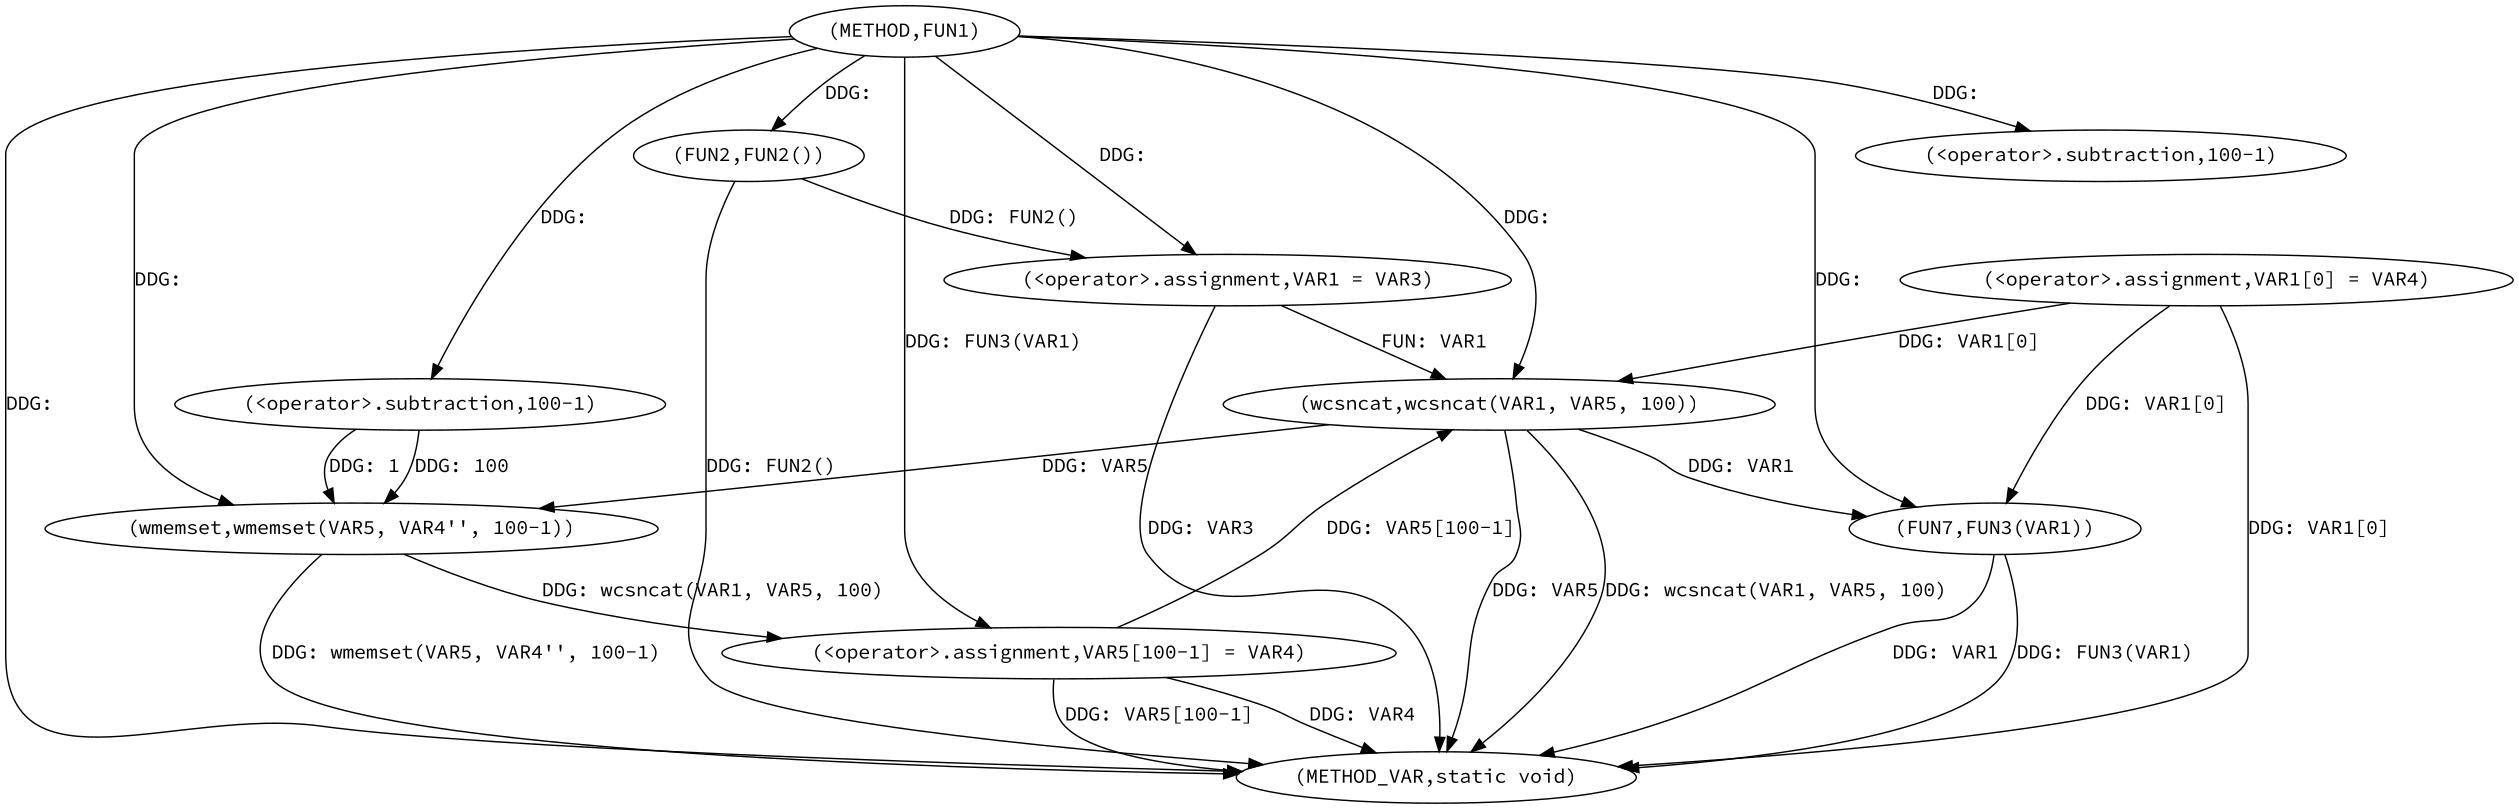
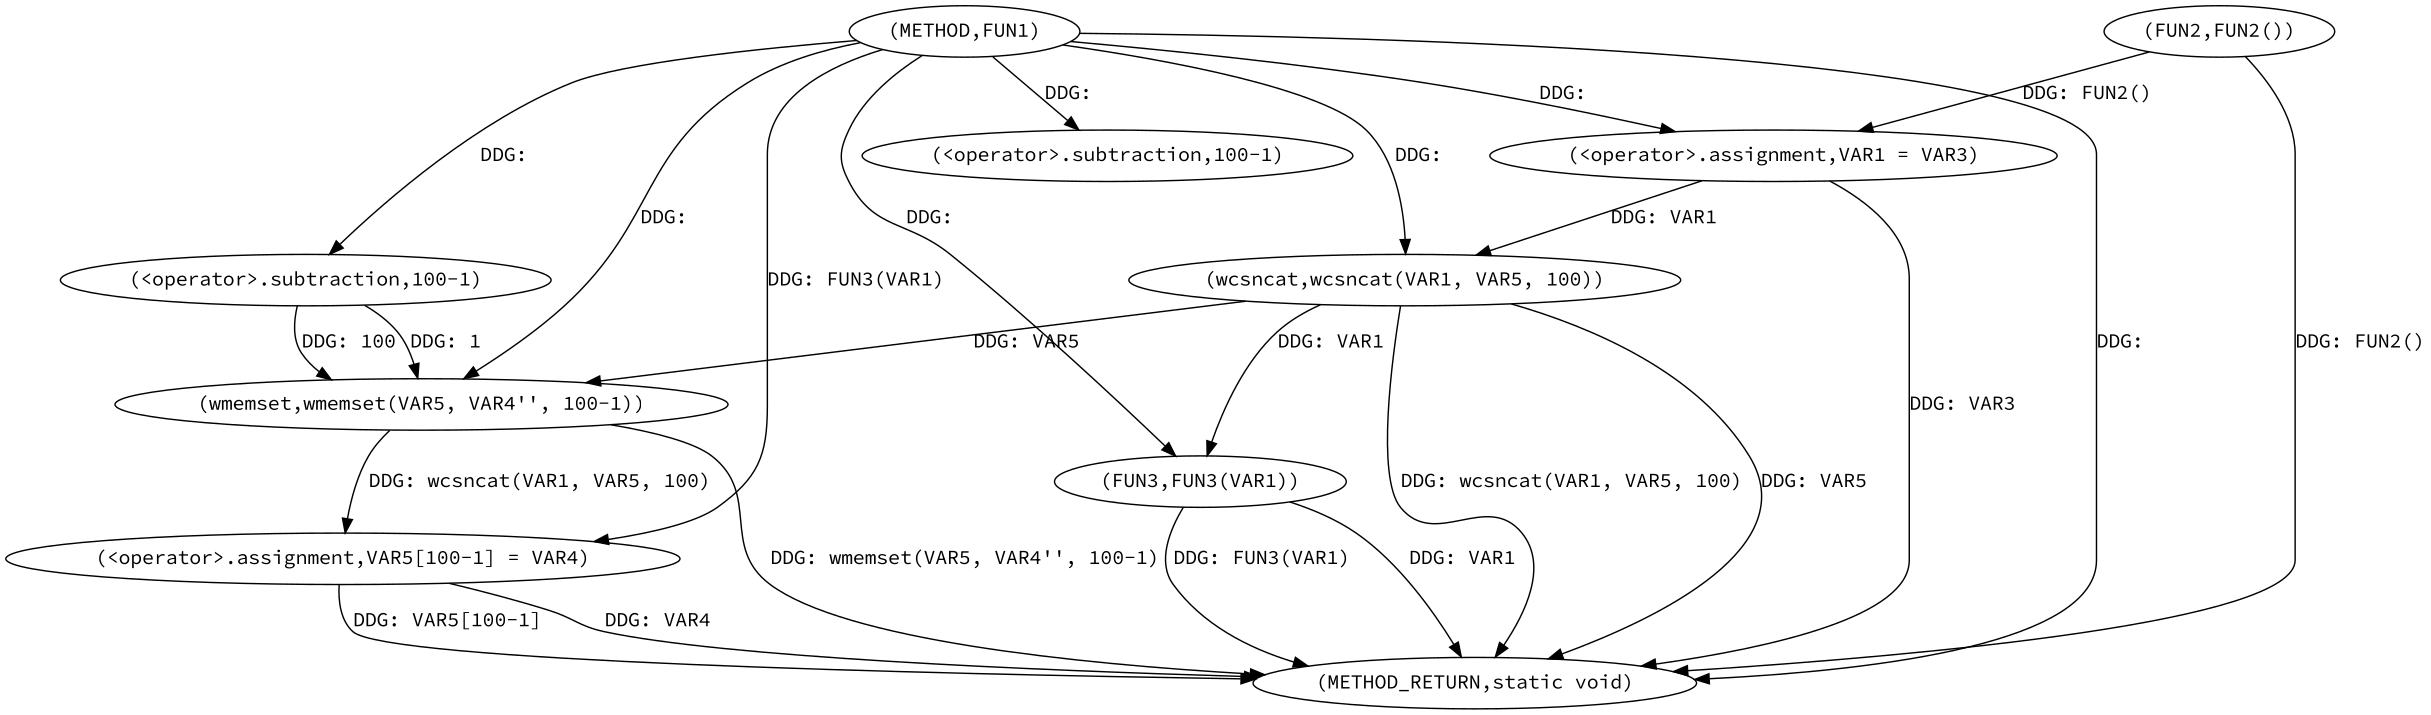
edge "(METHOD,FUN1)" -> "(FUN2,FUN2())": removed, label "DDG:"
node "(<operator>.assignment,VAR1[0] = VAR4)": removed
edge "(<operator>.assignment,VAR1 = VAR3)" -> "(wcsncat,wcsncat(VAR1, VAR5, 100))": label "FUN: VAR1" -> "DDG: VAR1"
node "(FUN7,FUN3(VAR1))": label "(FUN7,FUN3(VAR1))" -> "(FUN3,FUN3(VAR1))"
edge "(<operator>.assignment,VAR5[100-1] = VAR4)" -> "(wcsncat,wcsncat(VAR1, VAR5, 100))": removed, label "DDG: VAR5[100-1]"
node "(METHOD_VAR,static void)": label "(METHOD_VAR,static void)" -> "(METHOD_RETURN,static void)"
